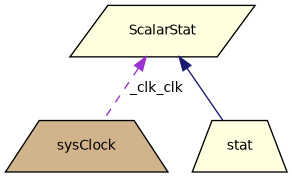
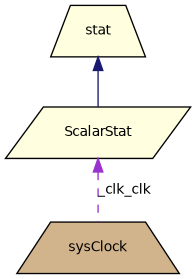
edge "stat" -> "ScalarStat": reversed
